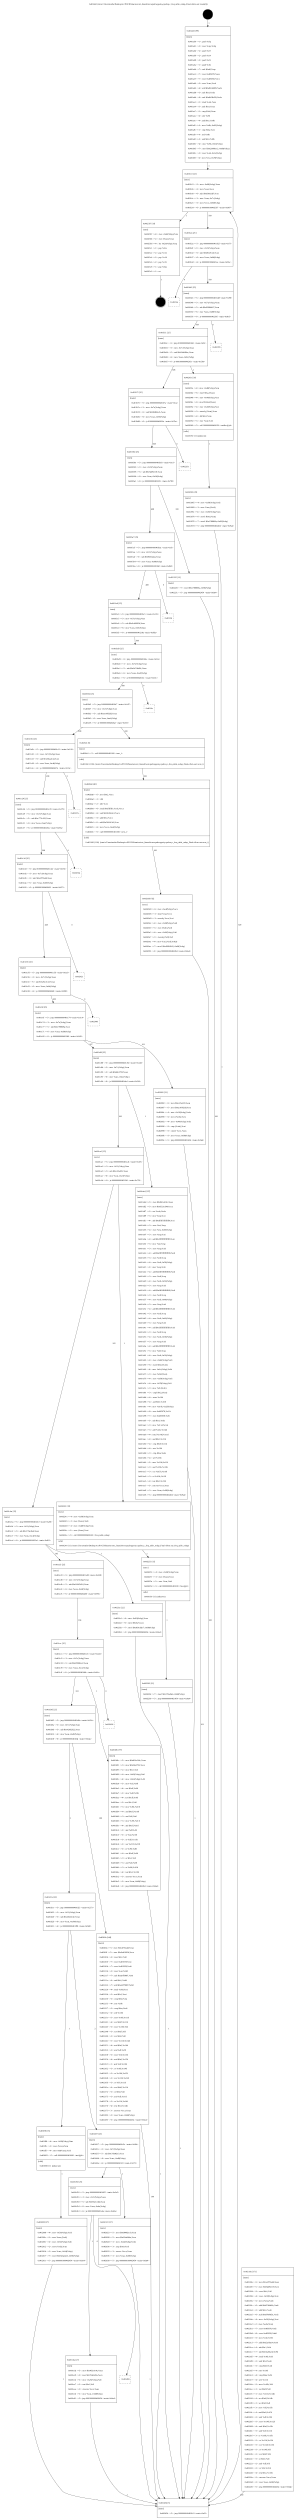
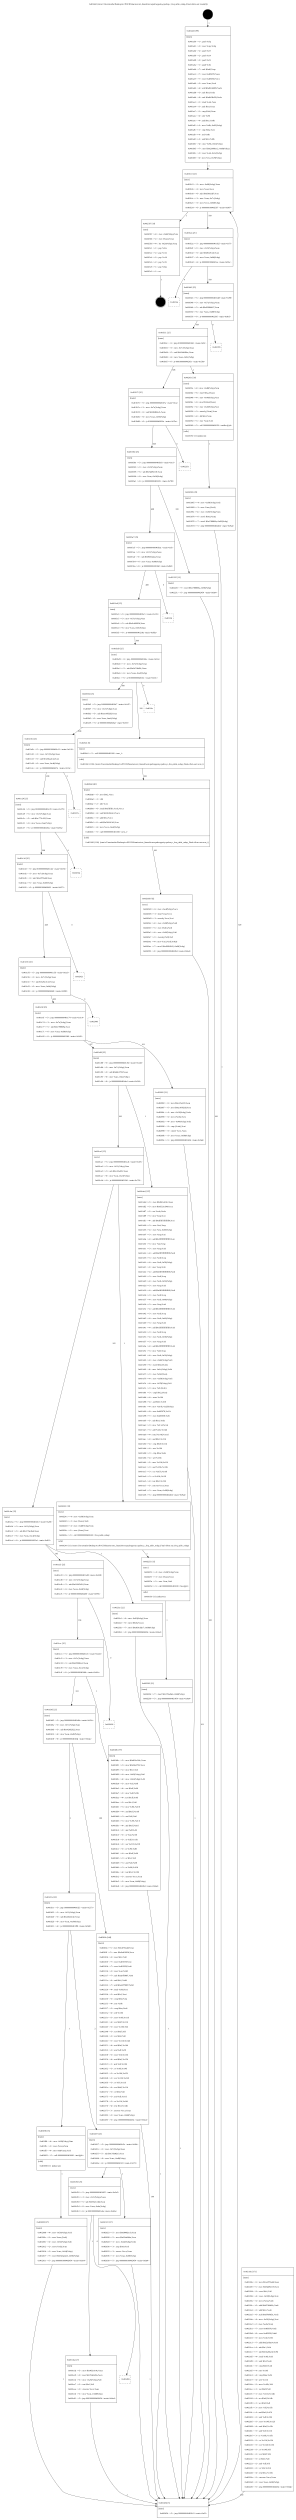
edge "0x401bf2 [25]" -> "0x4020a3 [5]": now "0x401bd9 [25]" -> "0x4020a3 [5]"
edge "0x401cec [25]" -> "0x402406": now "0x401cd3 [25]" -> "0x402406"
